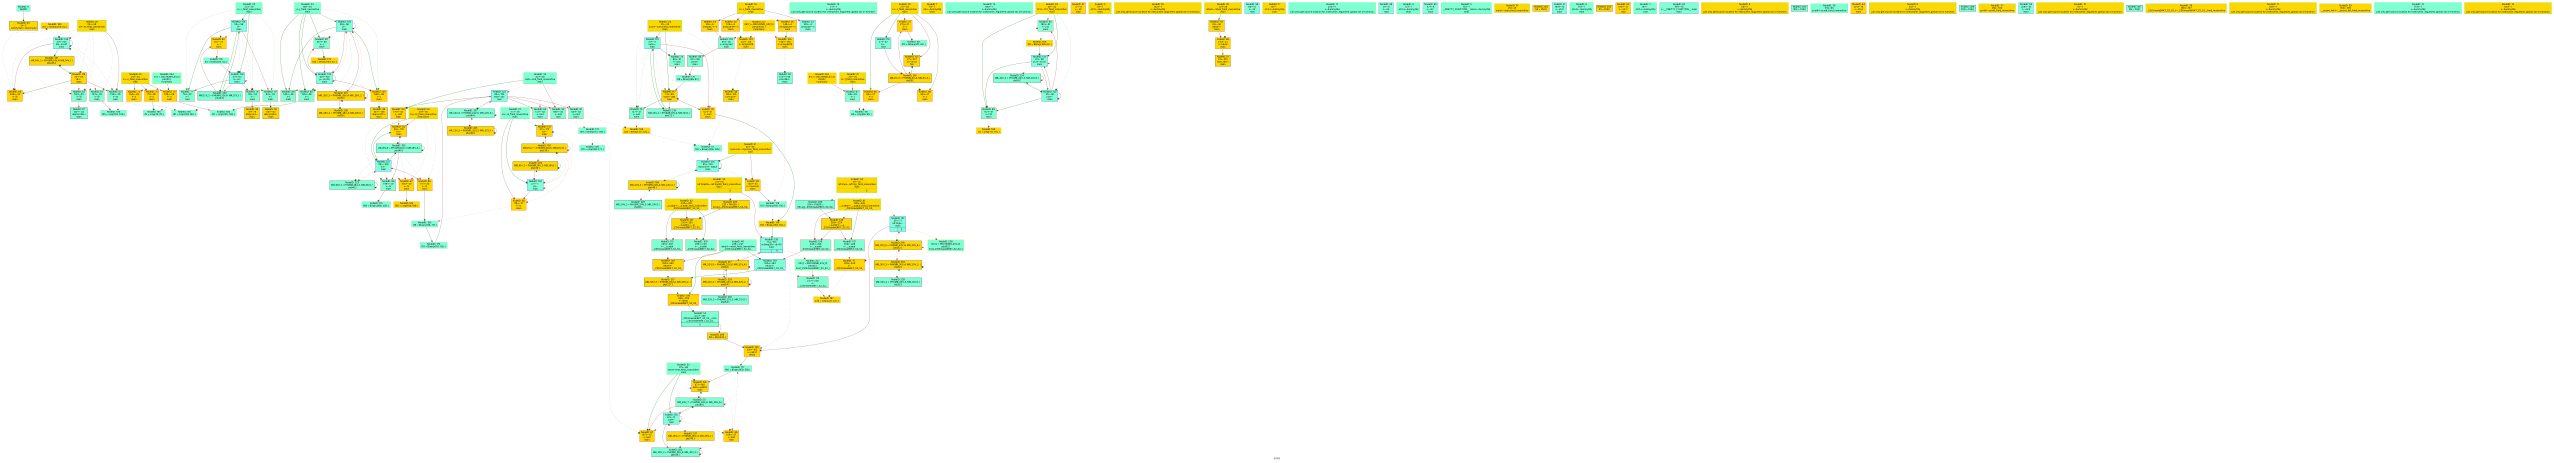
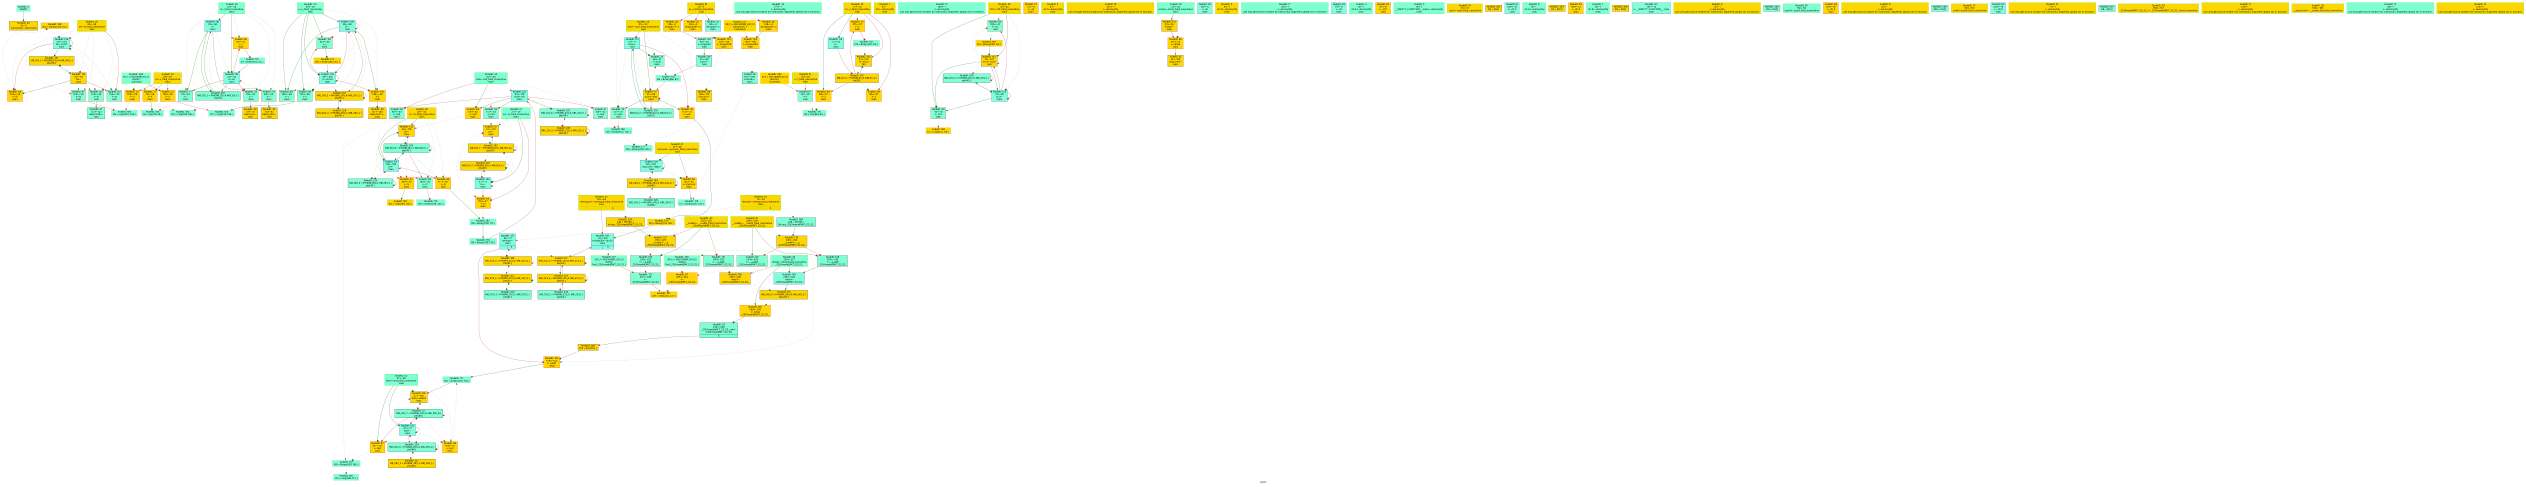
node "NodeID: 20": fillcolor gold -> aquamarine
node "NodeID: 60": fillcolor aquamarine -> gold
node "NodeID: 284": added
edge "NodeID: 104" -> "NodeID: 50": now "NodeID: 56" -> "NodeID: 50"
node "NodeID: 133": fillcolor aquamarine -> gold
edge "NodeID: 220" -> "NodeID: 80": now "NodeID: 118" -> "NodeID: 80"
edge "NodeID: 244" -> "NodeID: 72": color brown -> darkgreen
node "NodeID: 28": text "instruction" -> "main"
node "NodeID: 168": fillcolor gold -> aquamarine
edge "NodeID: 127" -> "NodeID: 236": now "NodeID: 127" -> "NodeID: 217"
edge "NodeID: 139" -> "NodeID: 112": now "NodeID: 109" -> "NodeID: 112"
edge "NodeID: 172" -> "NodeID: 97": reversed
edge "NodeID: 125" -> "NodeID: 227": now "NodeID: 200" -> "NodeID: 227"
